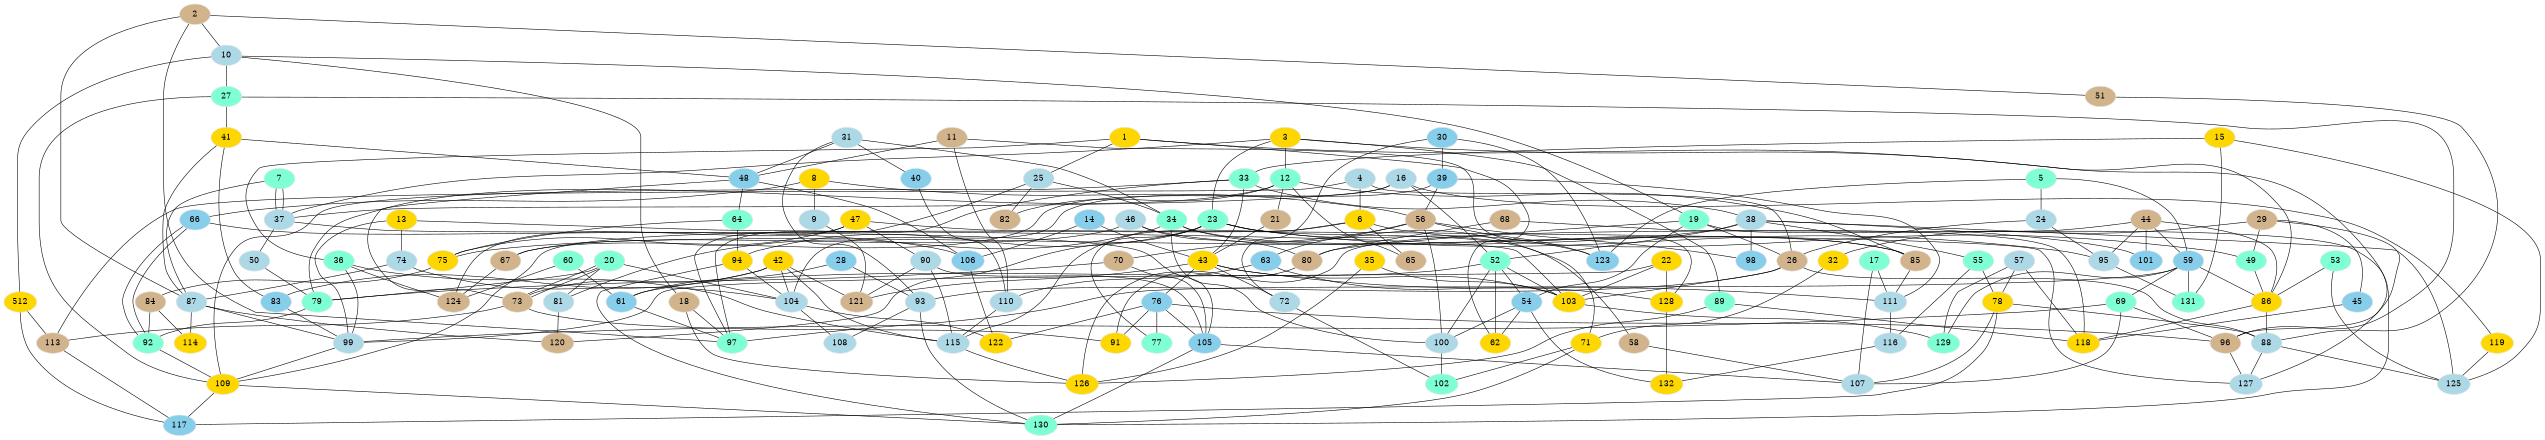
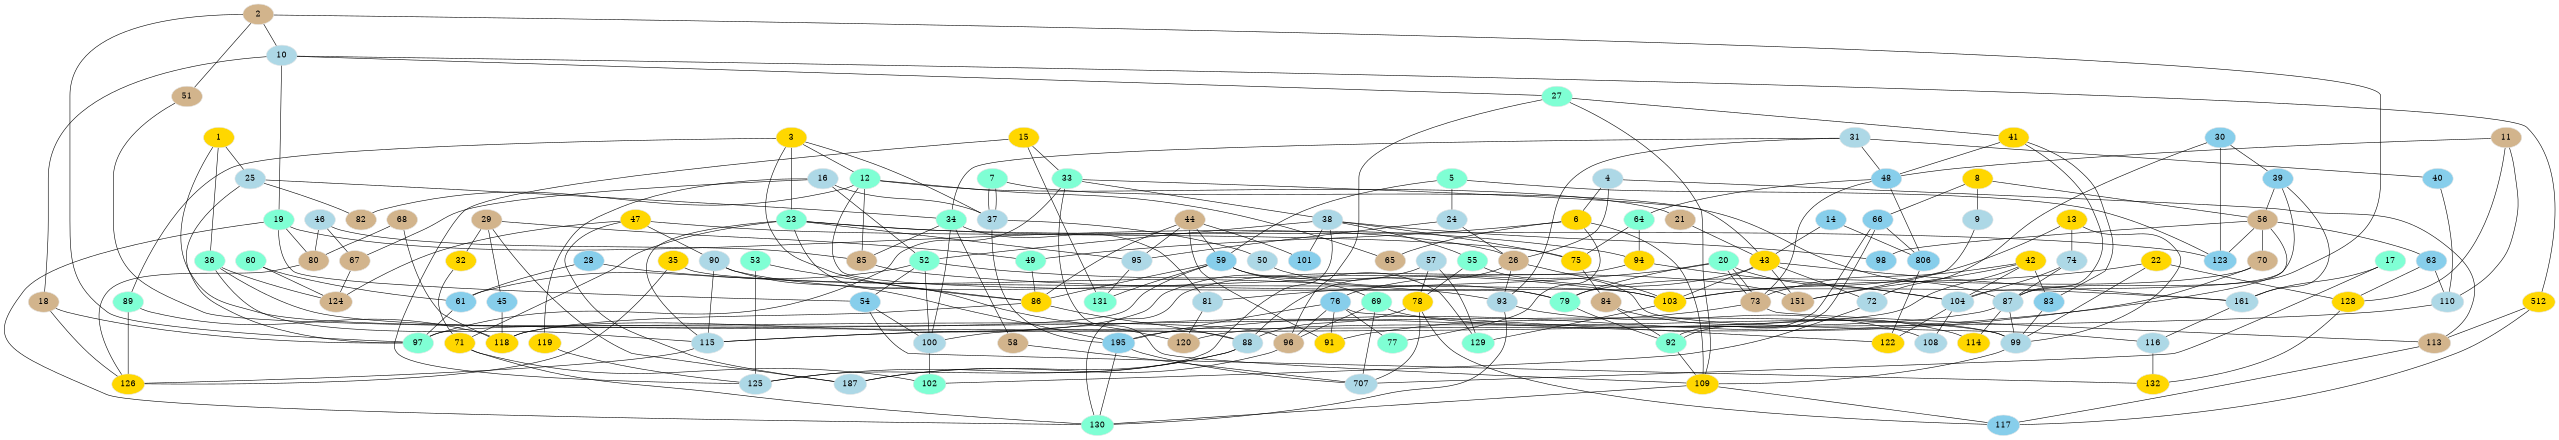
node "106": label "106" -> "806"
node "121": label "121" -> "151"
node "111": label "111" -> "161"
node "105": label "105" -> "195"
node "62": removed
node "107": label "107" -> "707"
node "127": label "127" -> "187"
